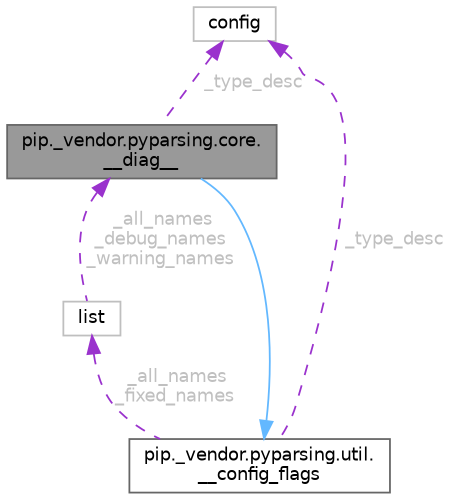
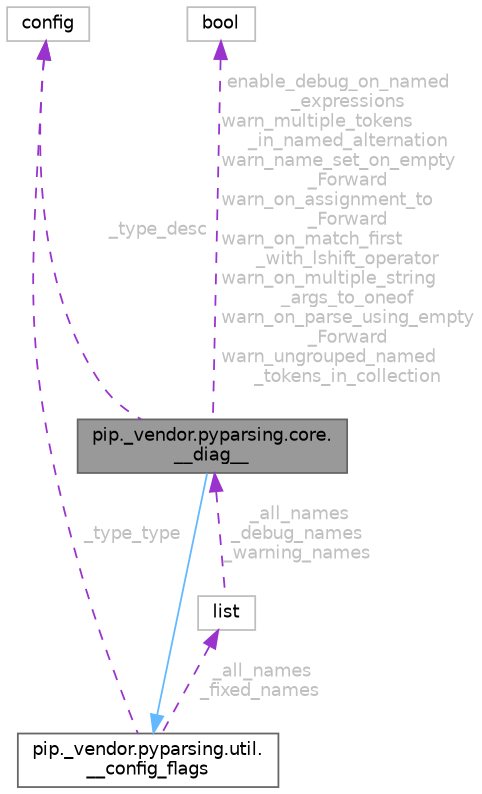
node "bool": added
edge "pip._vendor.pyparsing.util. __config_flags" -> "config": label " _type_desc" -> " _type_type"
